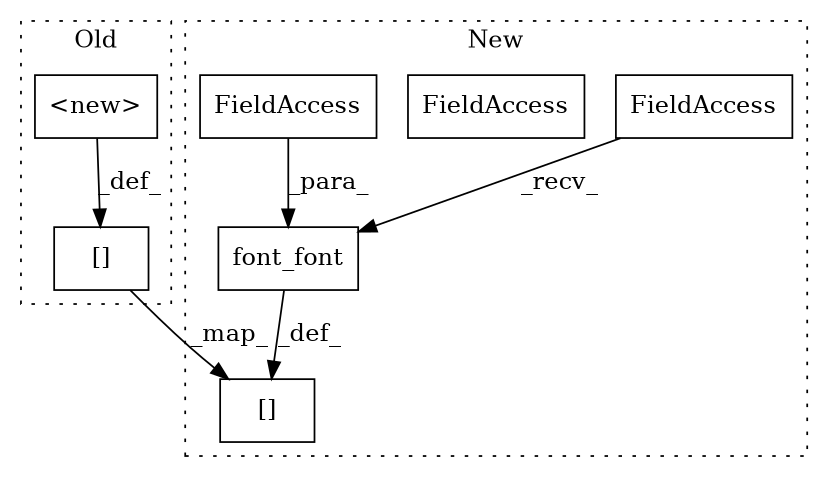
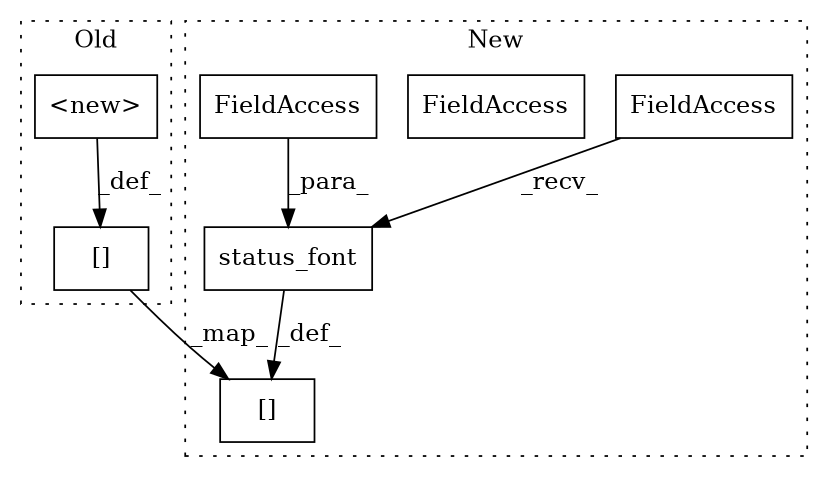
node "font_font": label "font_font" -> "status_font"
